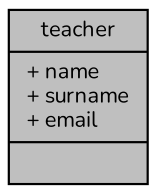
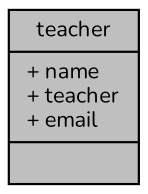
node "teacher": text "+ surname" -> "+ teacher"
